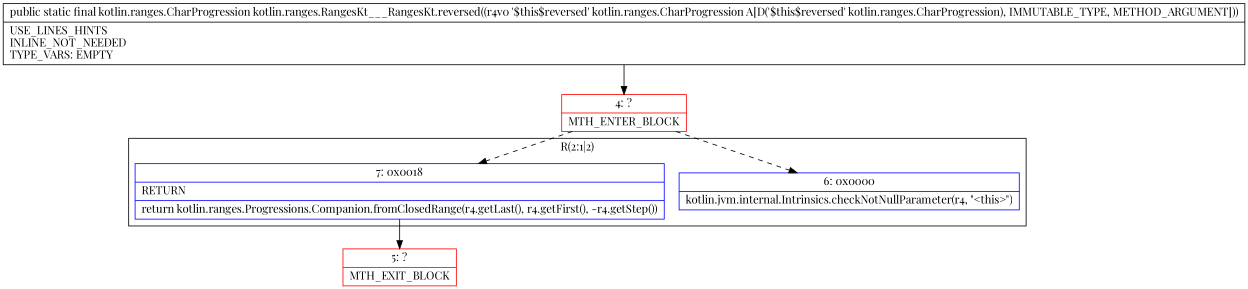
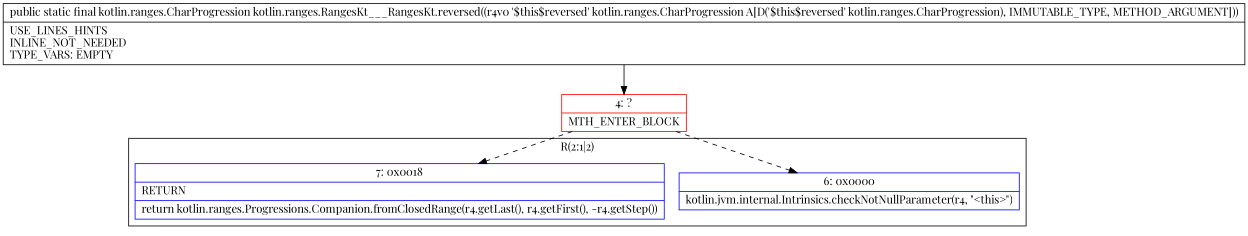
node "5: ?": removed
